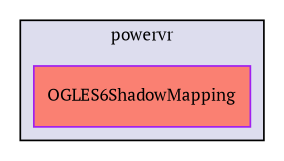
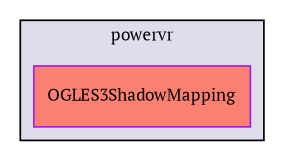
node "OGLES6ShadowMapping": label "OGLES6ShadowMapping" -> "OGLES3ShadowMapping"
